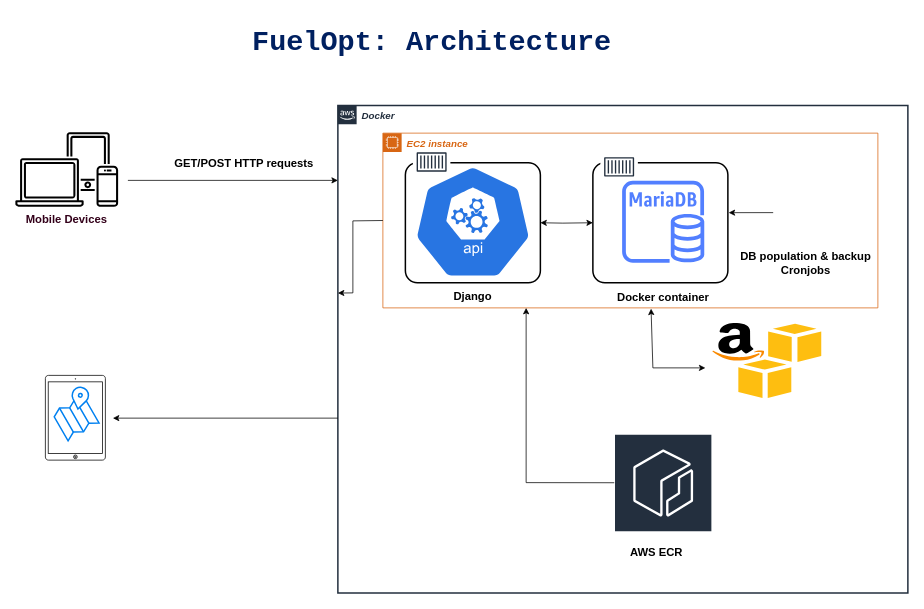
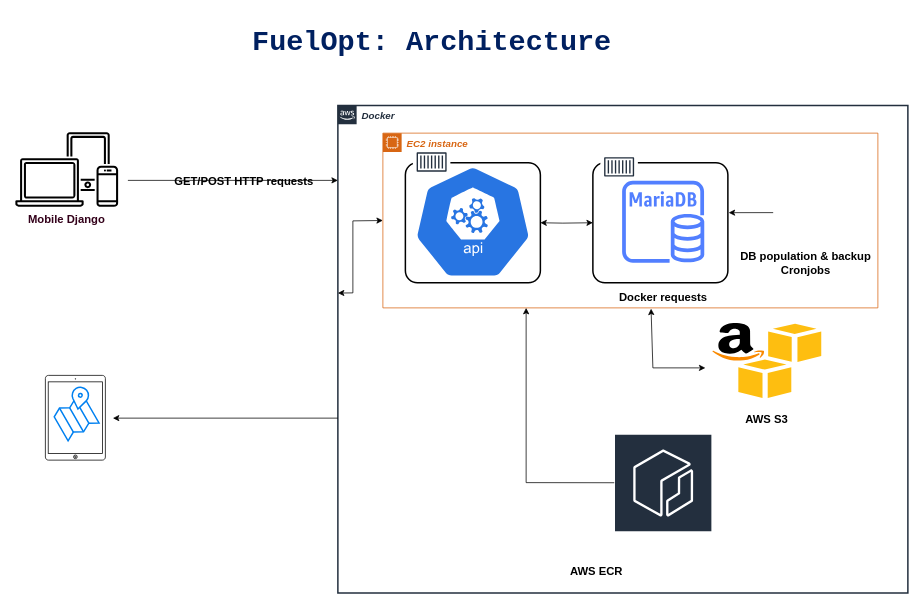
node "GET/POST HTTP requests": moved (244, 162) -> (244, 181)
node "Mobile Devices": label "Mobile Devices" -> "Mobile Django"
edge "EC2 instance" -> "Docker": arrowhead none -> classic
node "Django": removed
node "Docker container": label "Docker container" -> "Docker requests"
node "AWS S3": added
node "AWS ECR": moved (657, 552) -> (597, 570)
